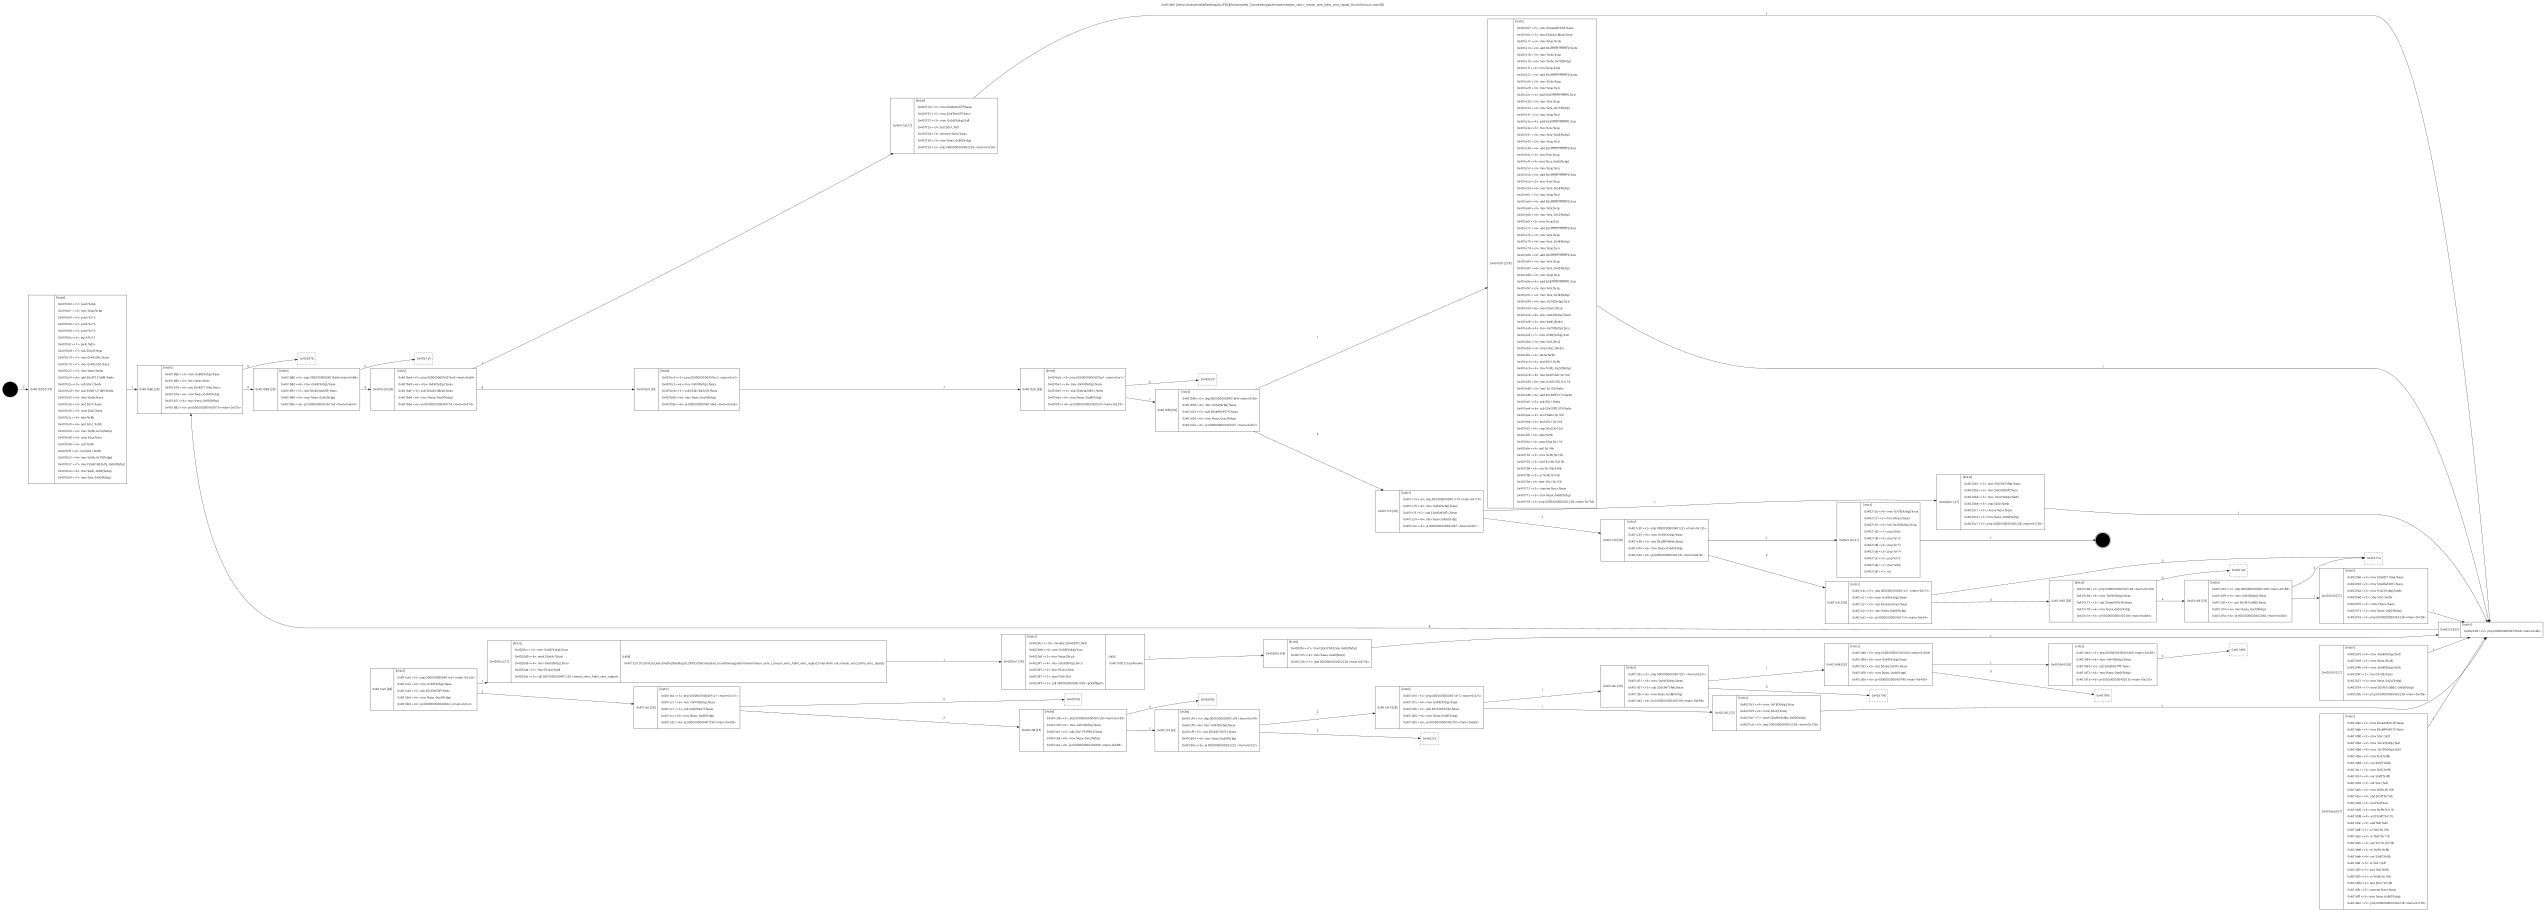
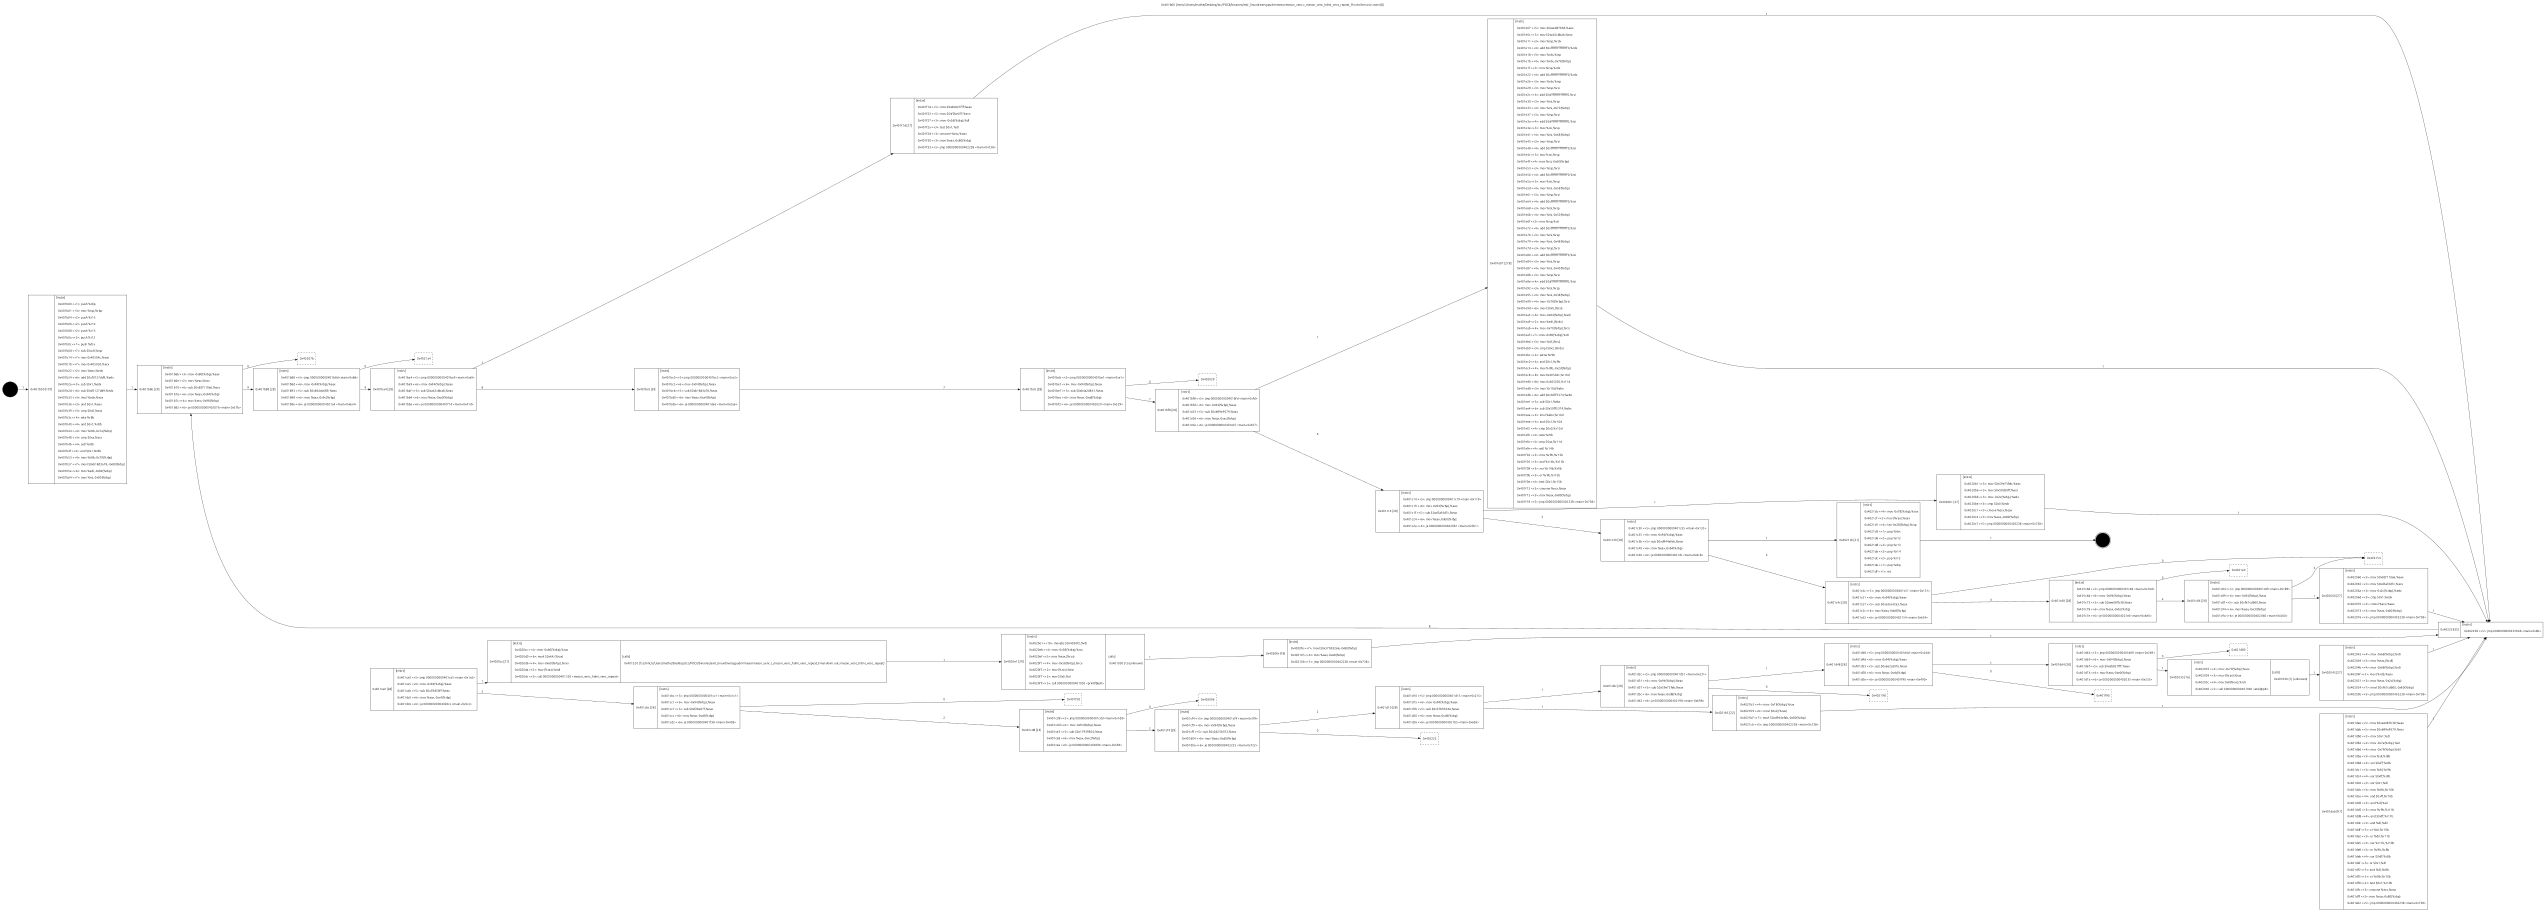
node "0x402035 [16]": added
